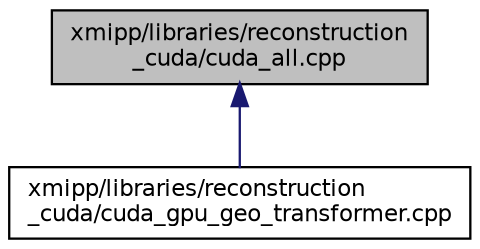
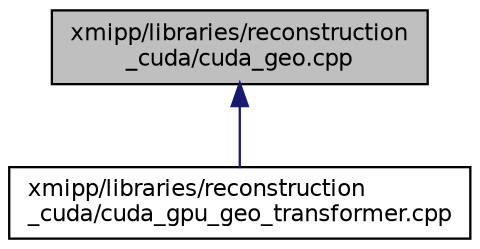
node "xmipp/libraries/reconstruction _cuda/cuda_all.cpp": label "xmipp/libraries/reconstruction _cuda/cuda_all.cpp" -> "xmipp/libraries/reconstruction _cuda/cuda_geo.cpp"
